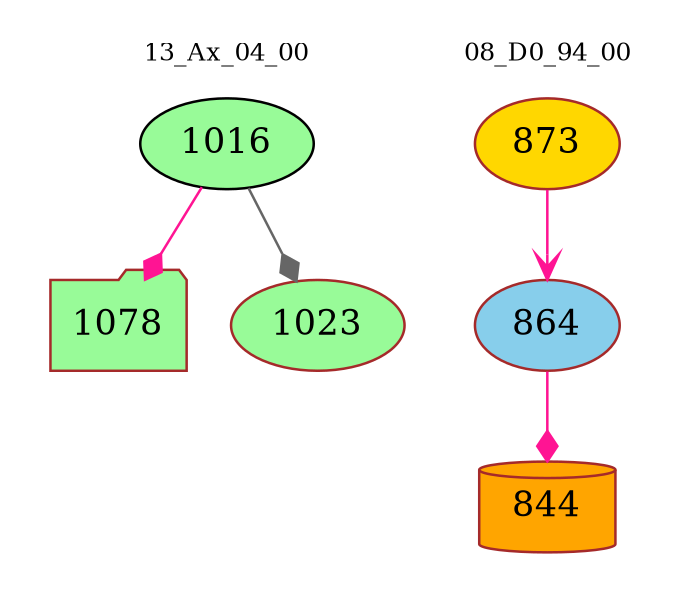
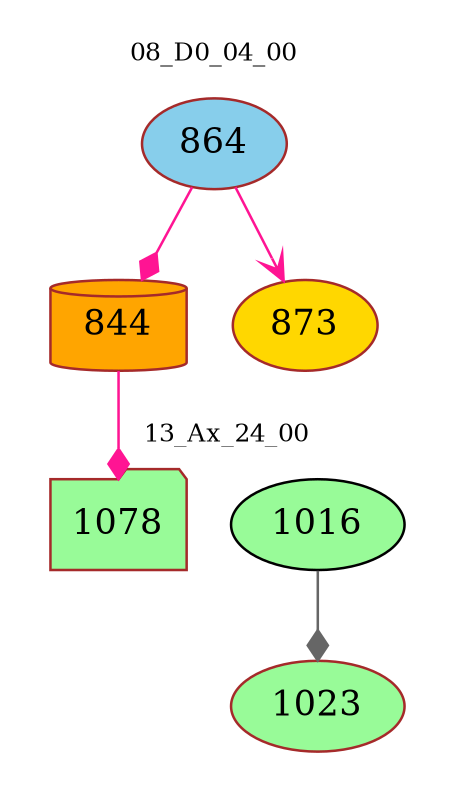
cluster "13_Ax_04_00": label "13_Ax_04_00" -> "13_Ax_24_00"
cluster "08_D0_94_00": label "08_D0_94_00" -> "08_D0_04_00"
edge "1016" -> "1078": now "844" -> "1078"
edge "873" -> "864": reversed
